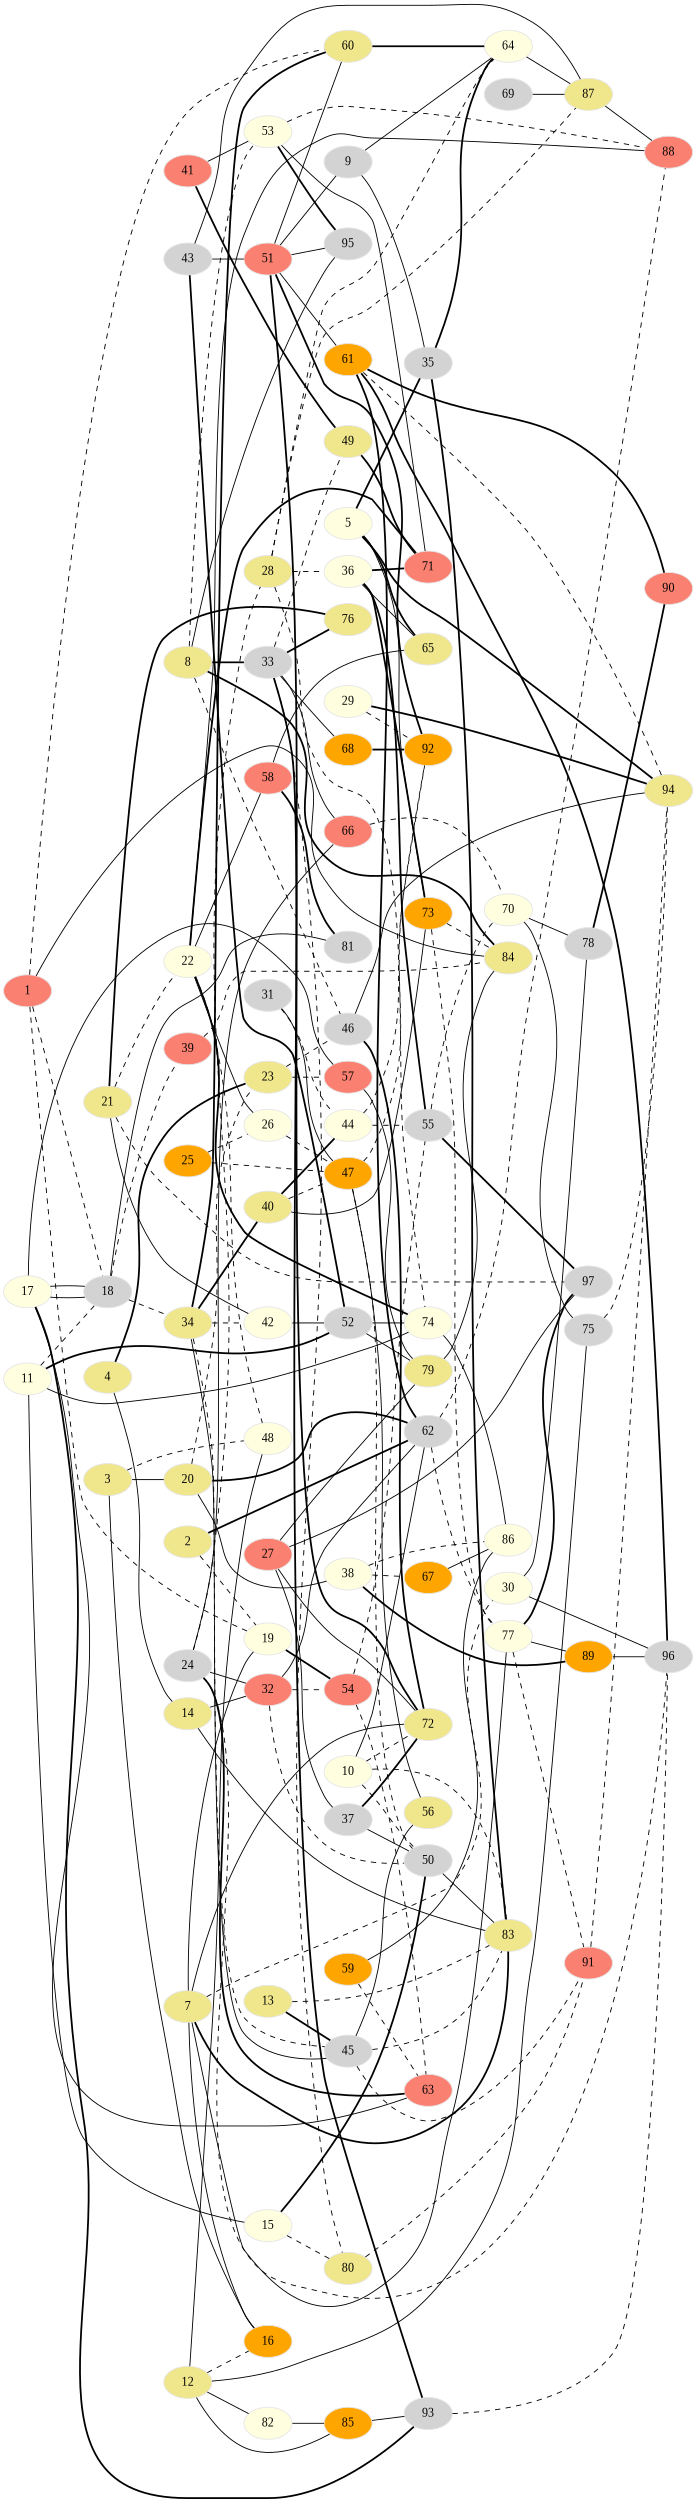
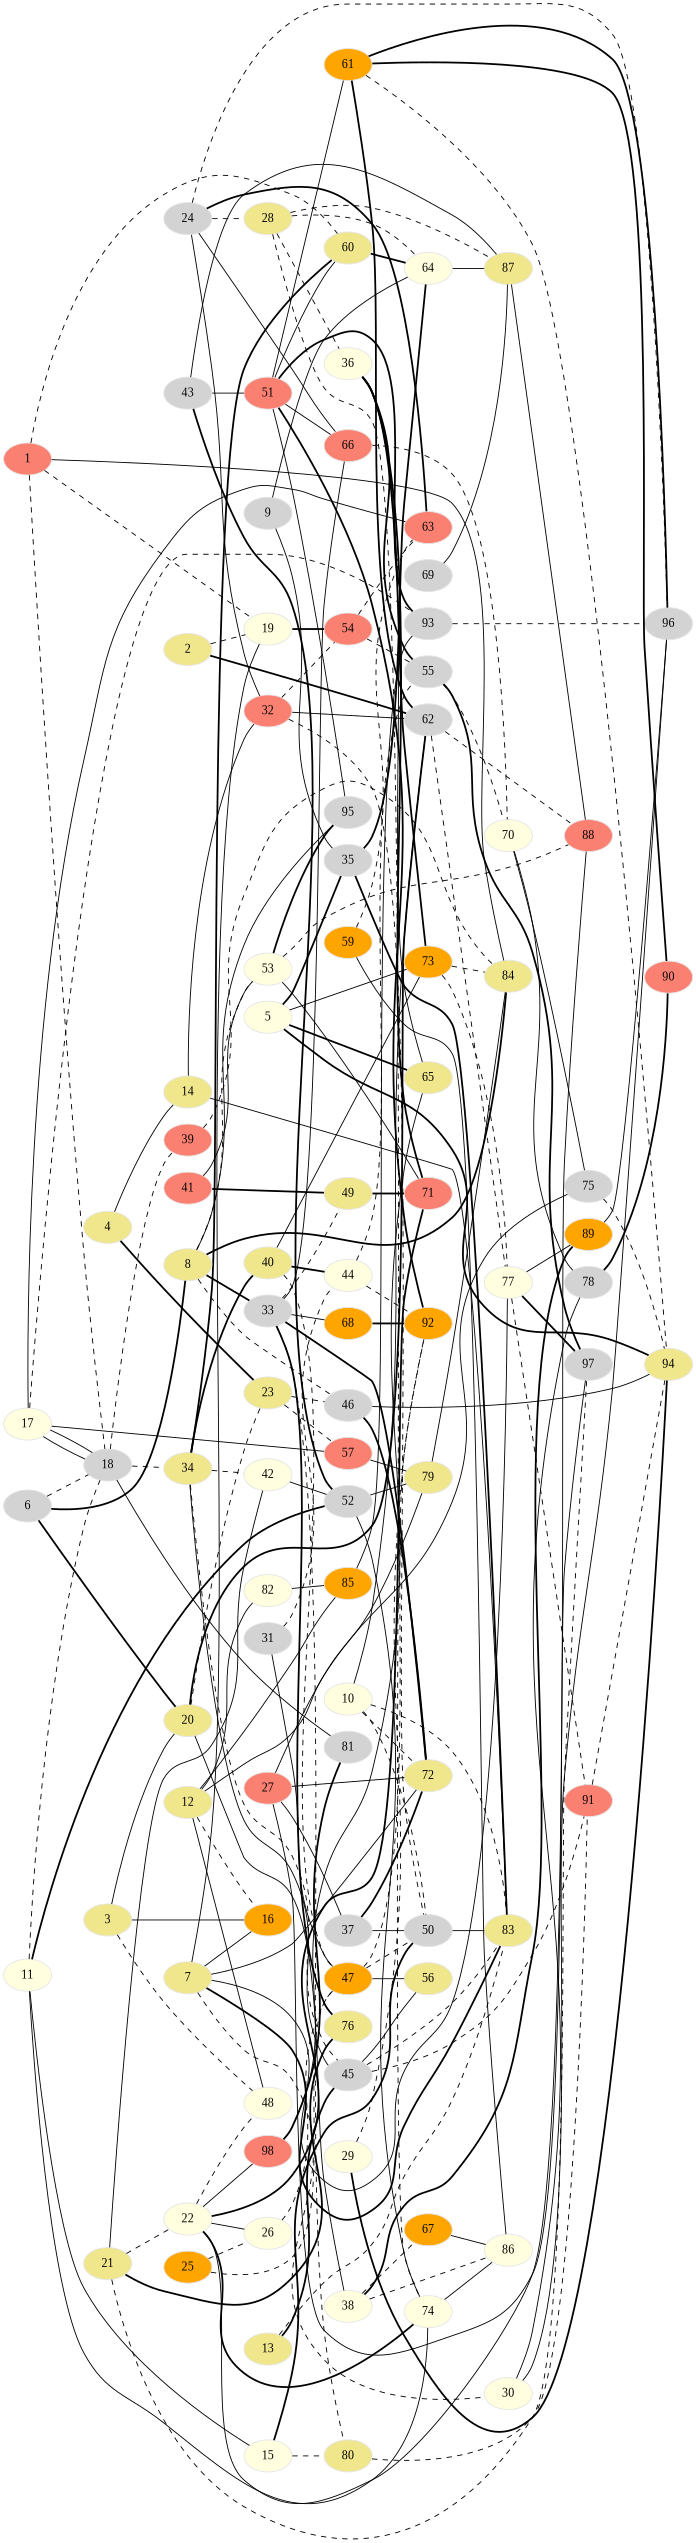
edge "9" -- "51": now "66" -- "51"
node "58": label "58" -> "98"
node "6": added
edge "17" -- "93": style bold -> dashed
